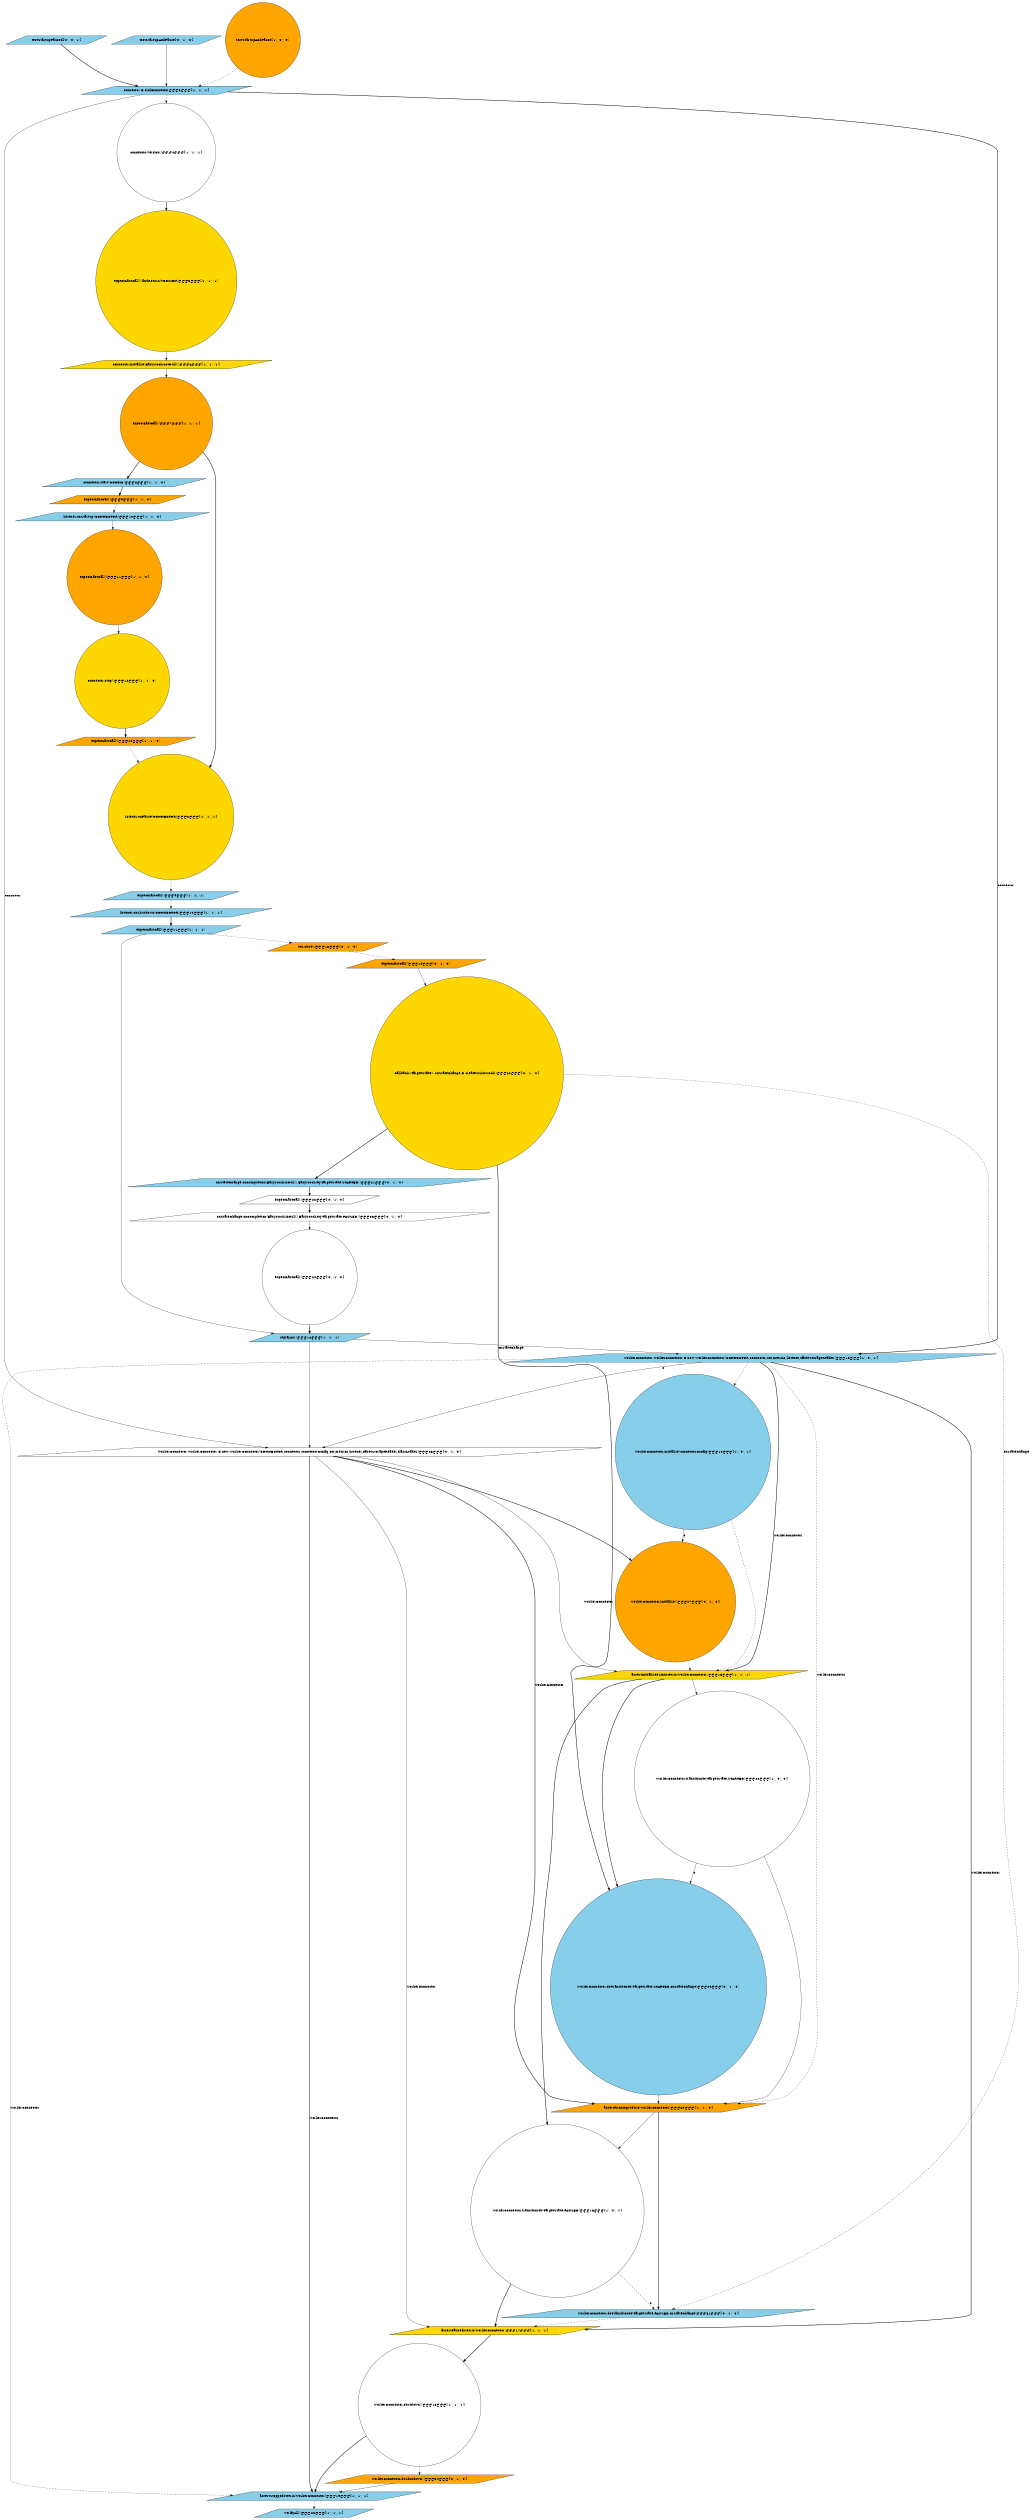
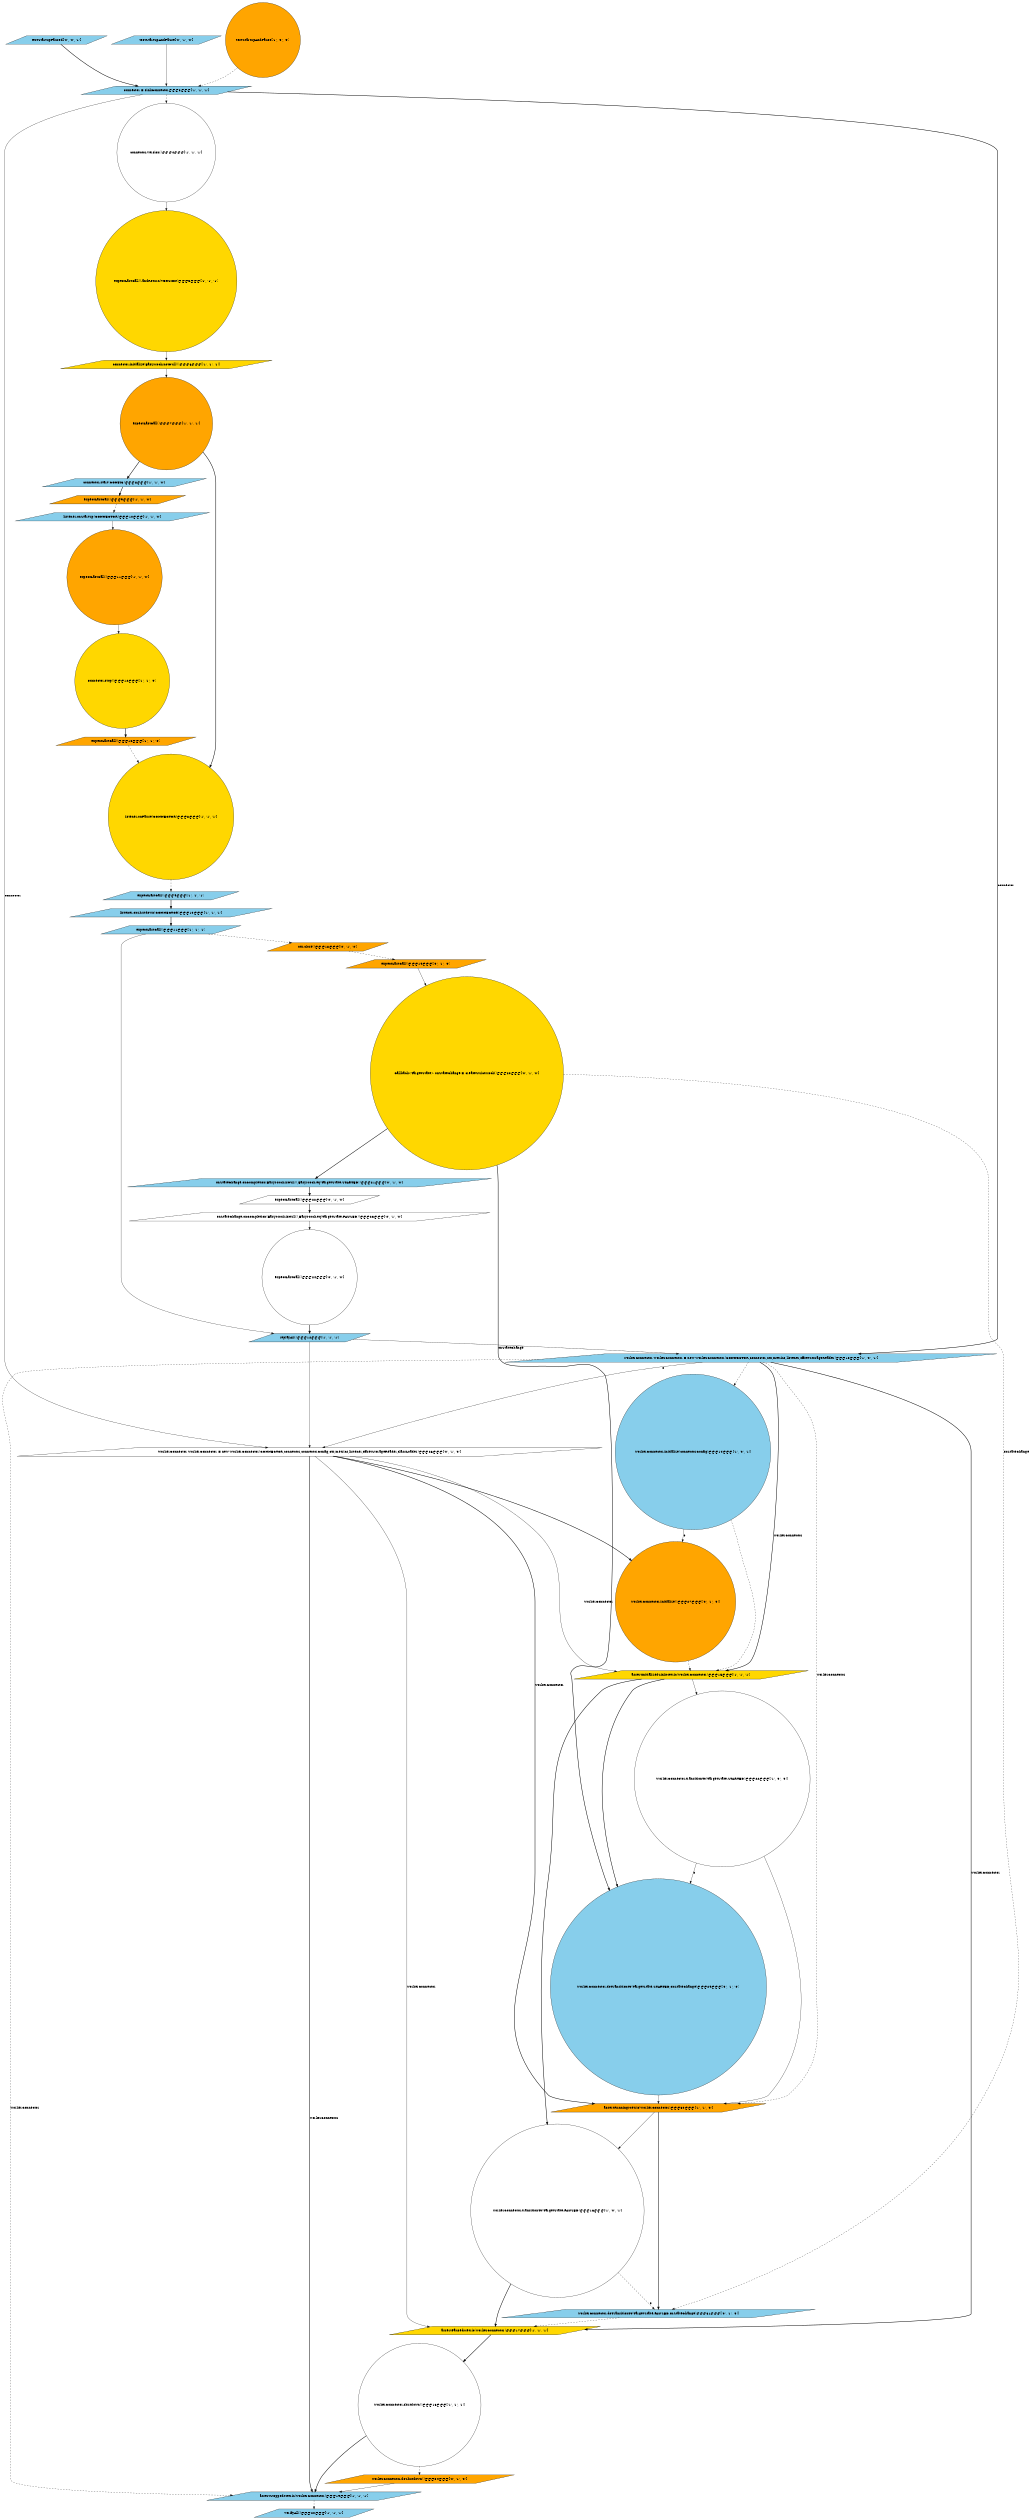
edge "connector.version()@@@4@@@['1', '1', '1']" -> "expectLastCall().andReturn(VERSION)@@@5@@@['1', '1', '1']": style bold -> solid
edge "expectLastCall()@@@9@@@['1', '1', '1']" -> "listener.onShutdown(CONNECTOR)@@@10@@@['1', '1', '1']": style dashed -> bold
